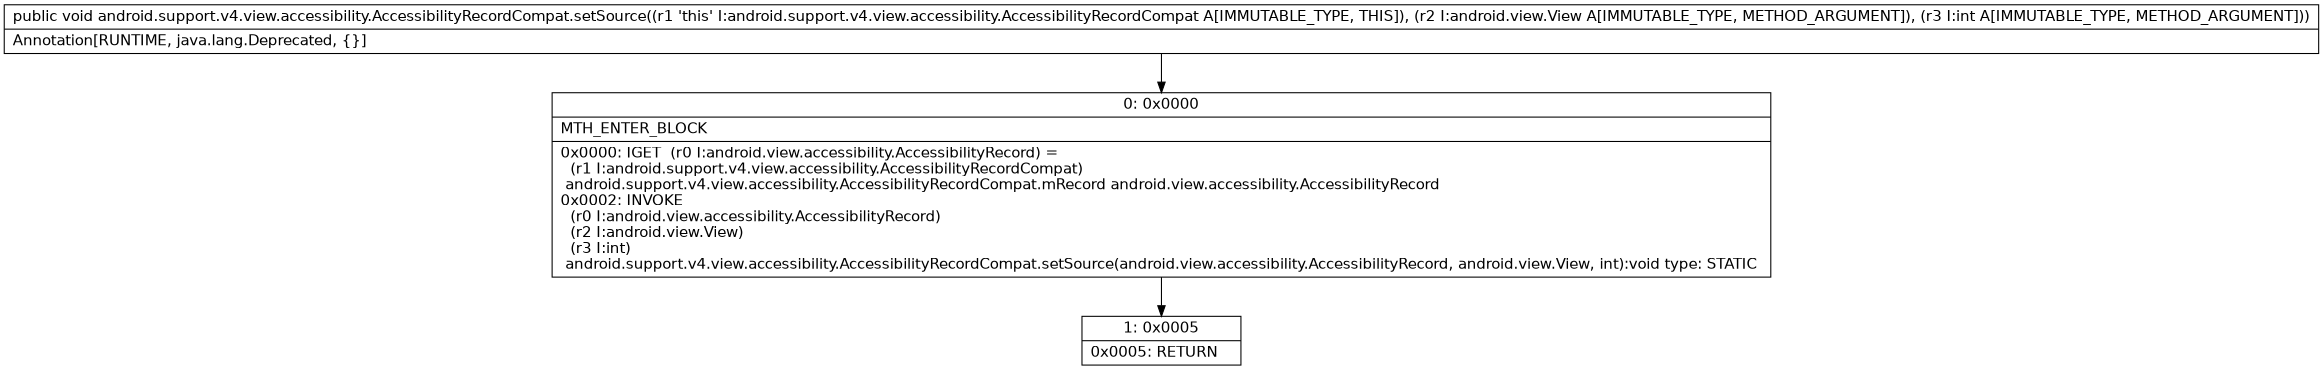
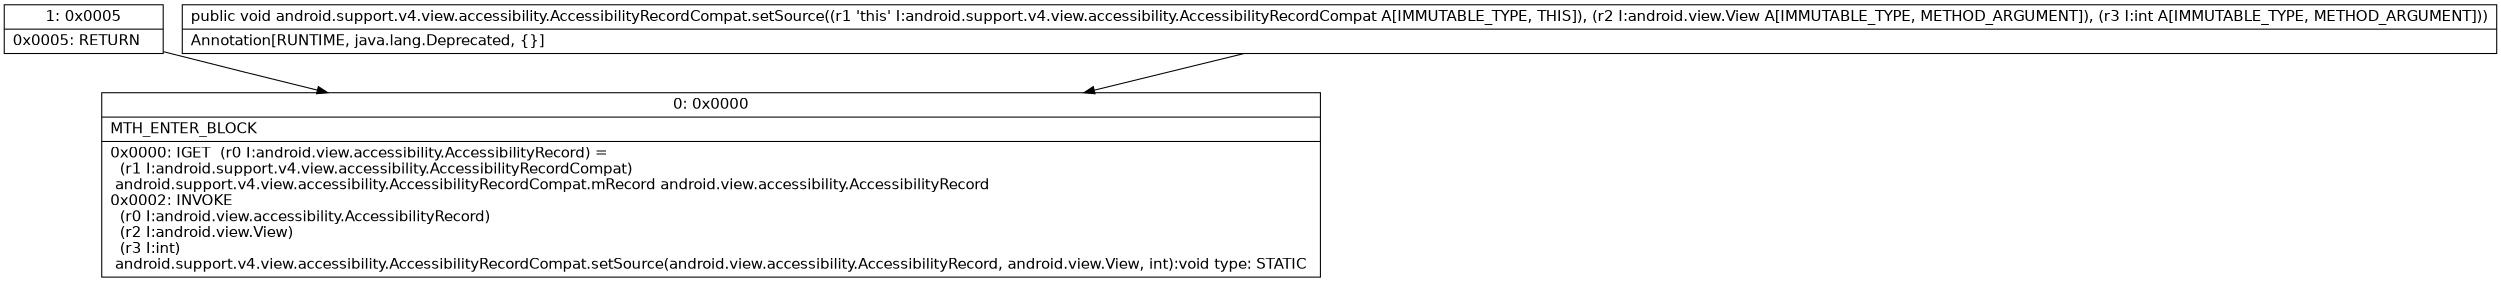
edge "0: 0x0000" -> "1: 0x0005": reversed
